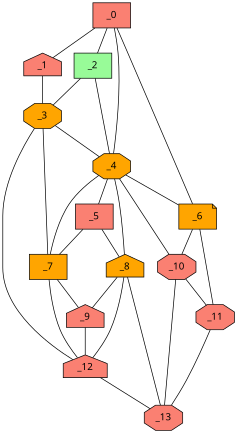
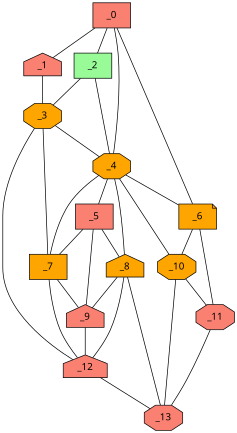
edge "_5" -- "_9": added
node "_10": fillcolor salmon -> orange
